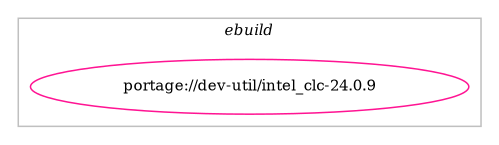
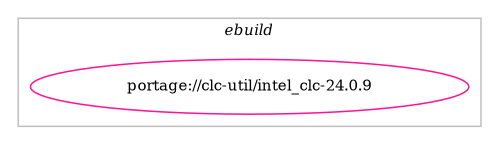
node "portage://dev-util/intel_clc-24.0.9": label "portage://dev-util/intel_clc-24.0.9" -> "portage://clc-util/intel_clc-24.0.9"
